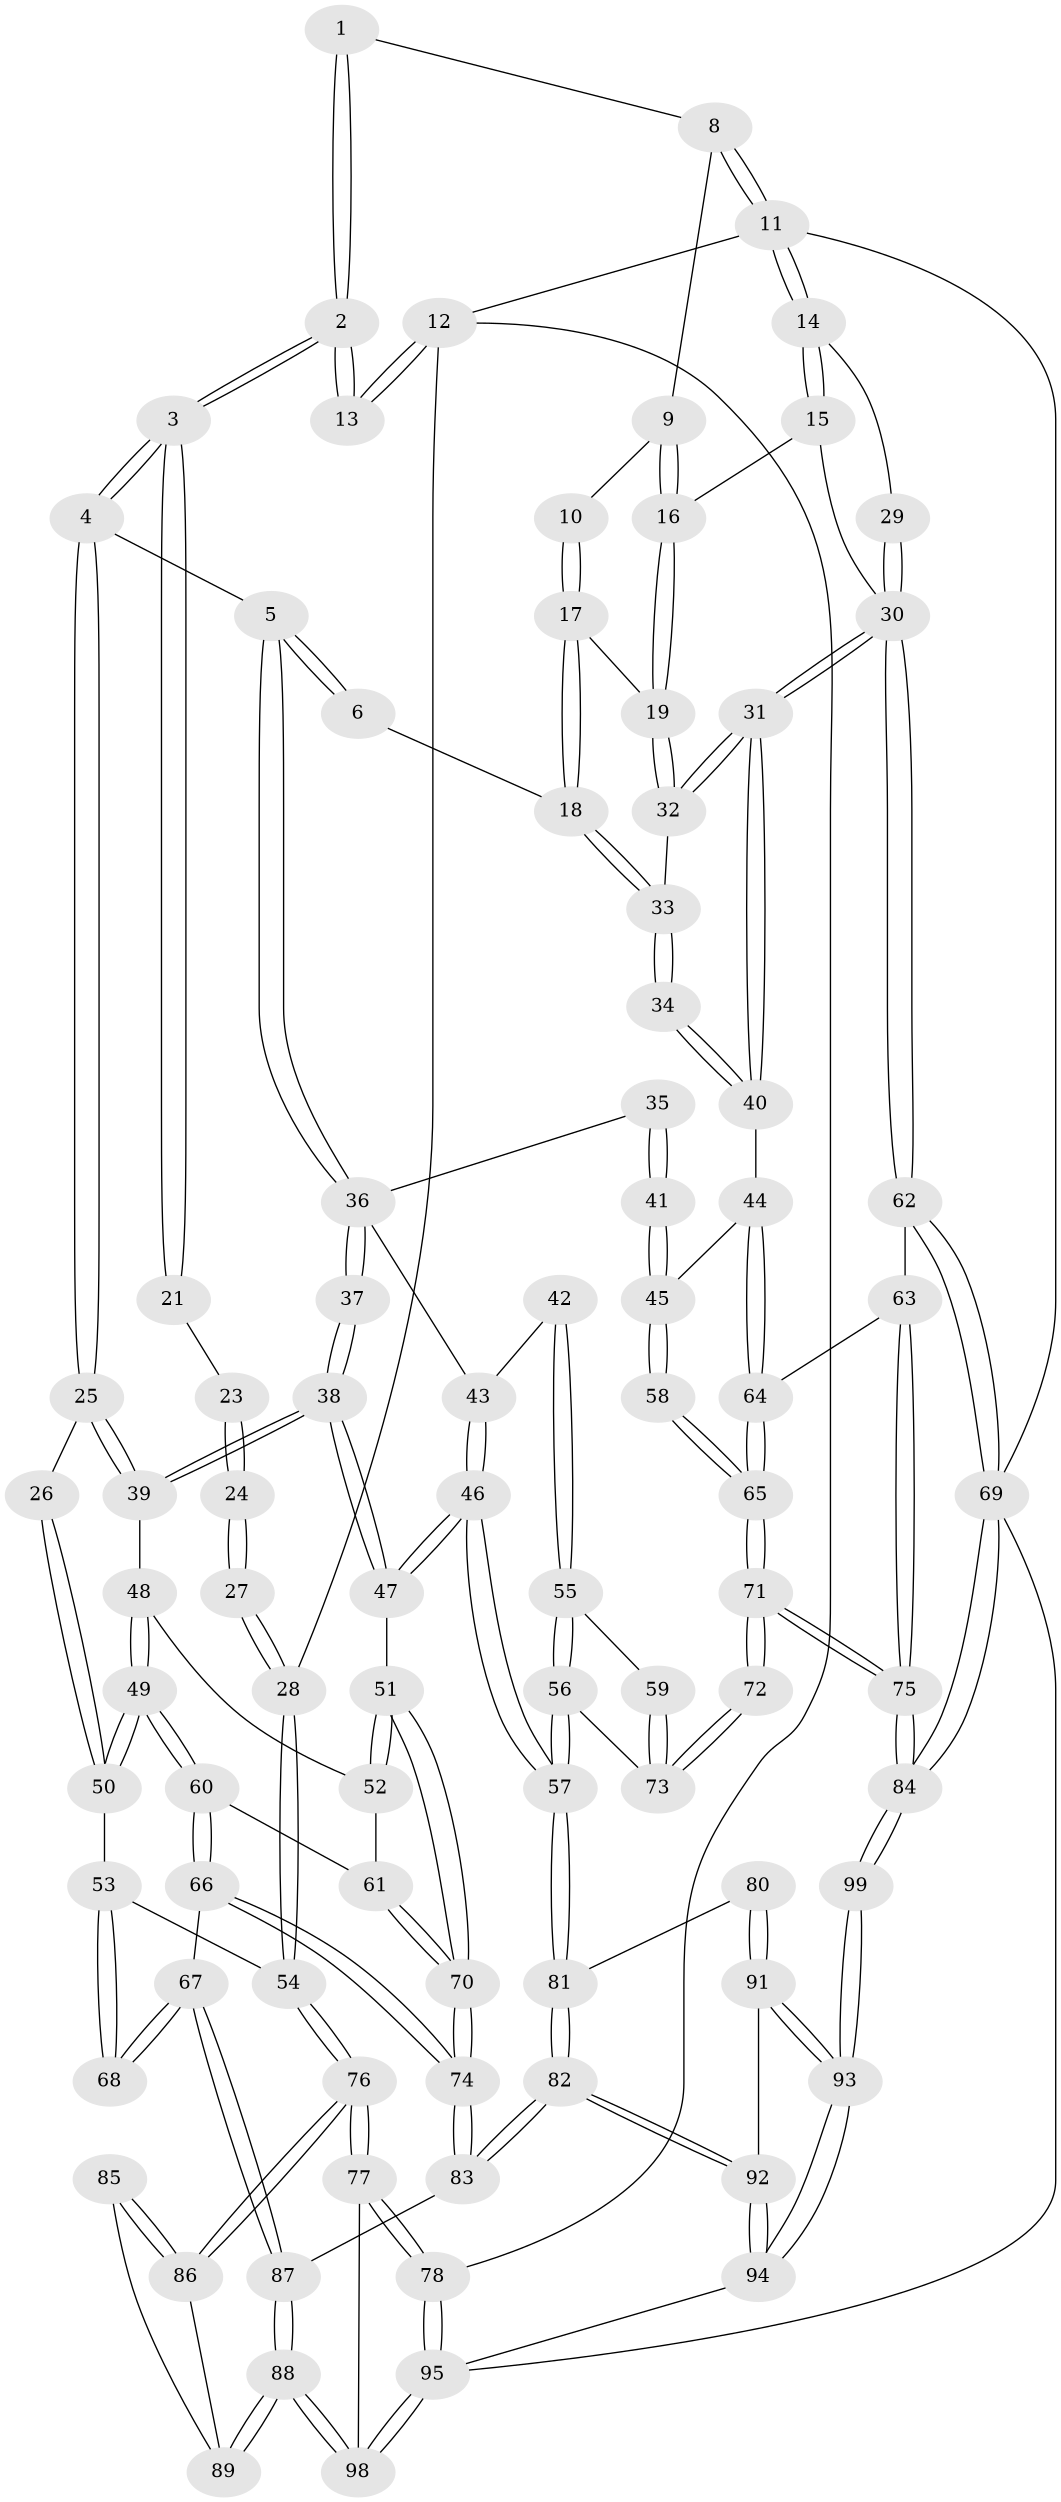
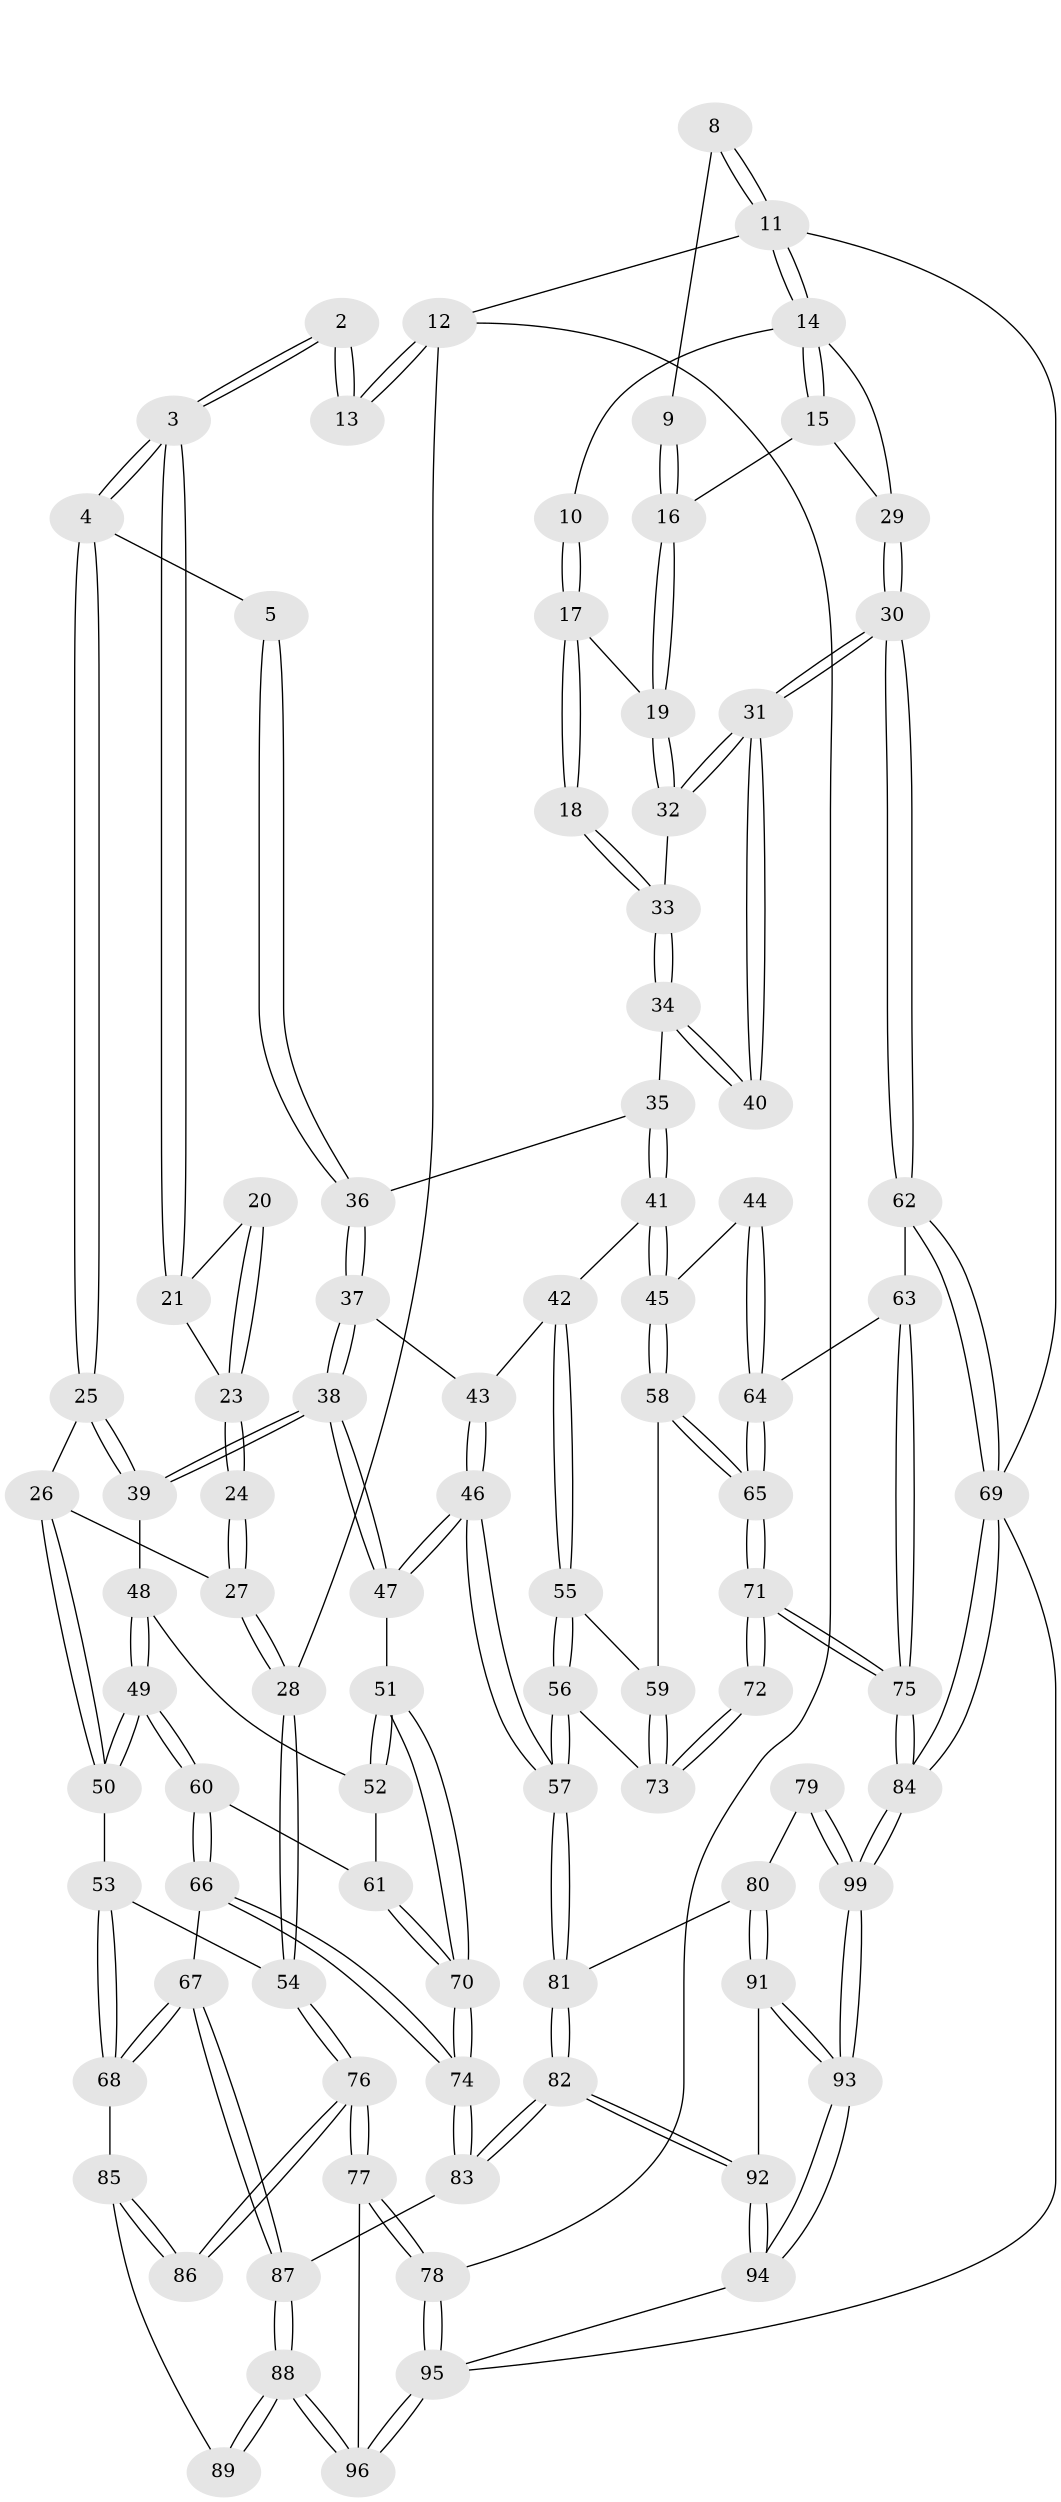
node "1": removed
edge "9" -- "10": now "14" -- "10"
edge "15" -- "30": now "15" -- "29"
node "6": removed
edge "34" -- "35": added
edge "40" -- "44": removed
node "20": added
edge "41" -- "42": added
edge "36" -- "43": now "37" -- "43"
edge "26" -- "27": added
edge "58" -- "59": added
node "79": added
edge "68" -- "85": added
edge "86" -- "89": removed
node "98": label "98" -> "96"
